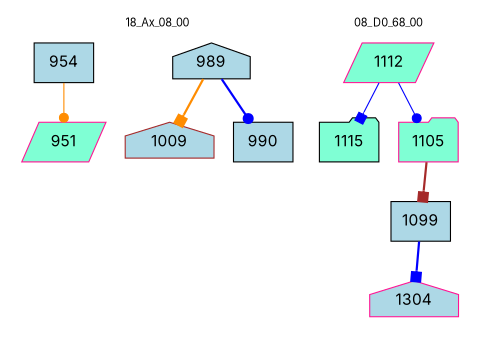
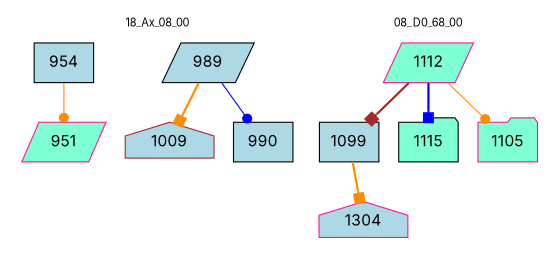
node "989": shape house -> parallelogram
edge "989" -> "990": style bold -> solid
edge "1112" -> "1115": style solid -> bold
edge "1112" -> "1105": color blue -> darkorange
edge "1105" -> "1099": now "1112" -> "1099"
edge "1099" -> "1304": color blue -> darkorange
